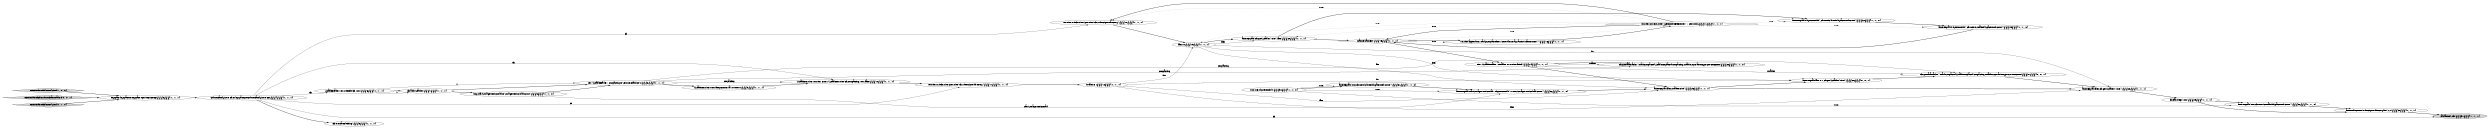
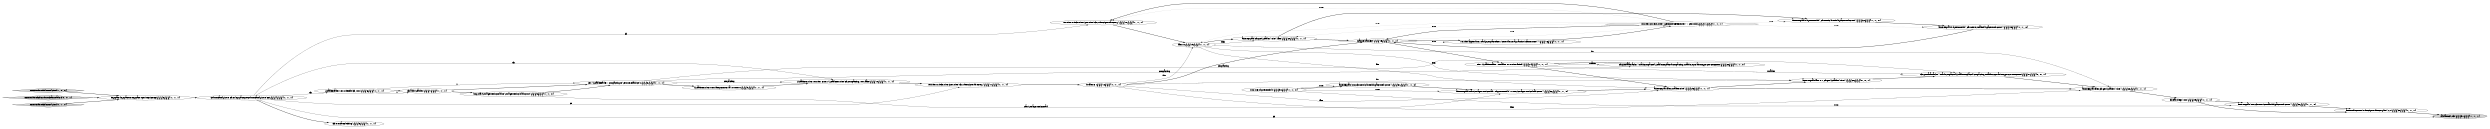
edge "int files = 1@@@12@@@['1', '1', '1']" -> "scanner.hasNext()@@@15@@@['1', '1', '1']": added
